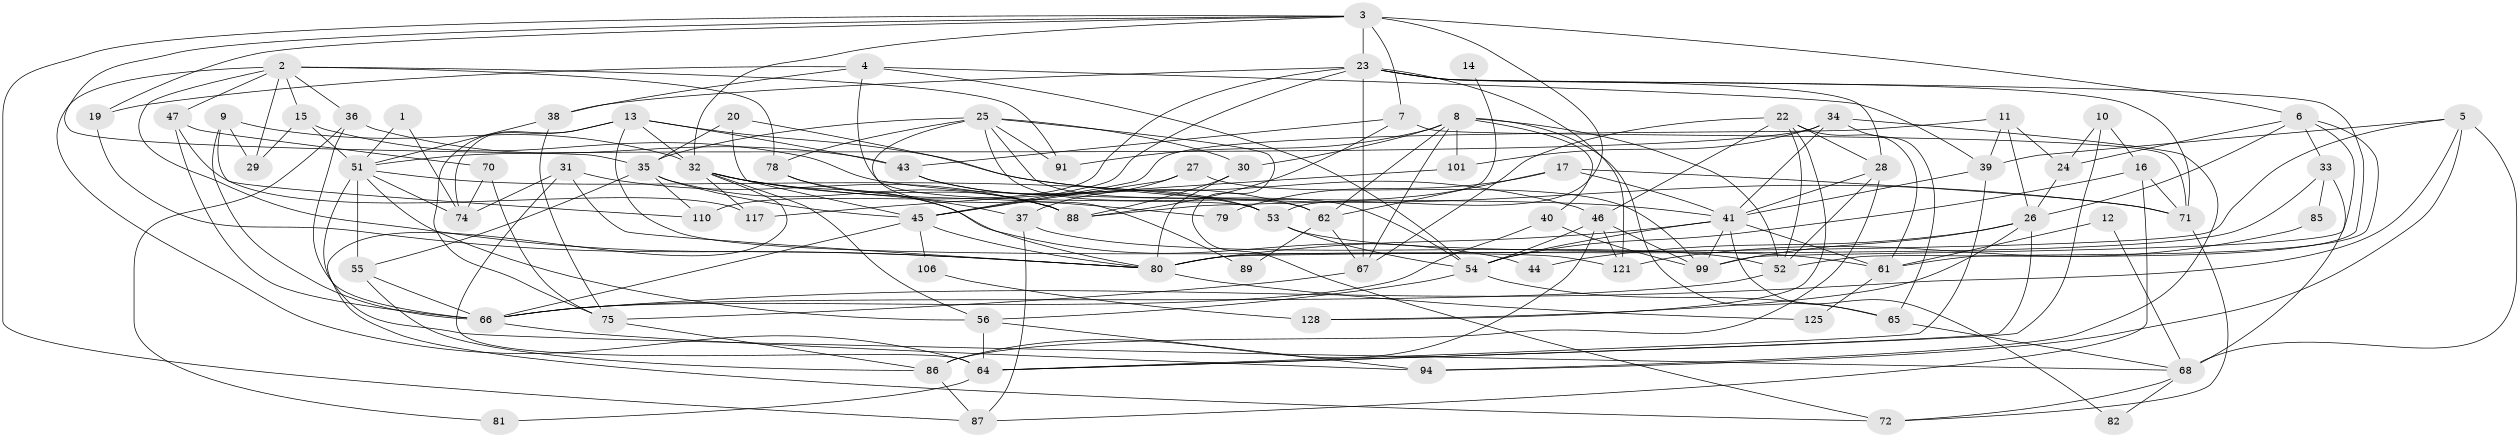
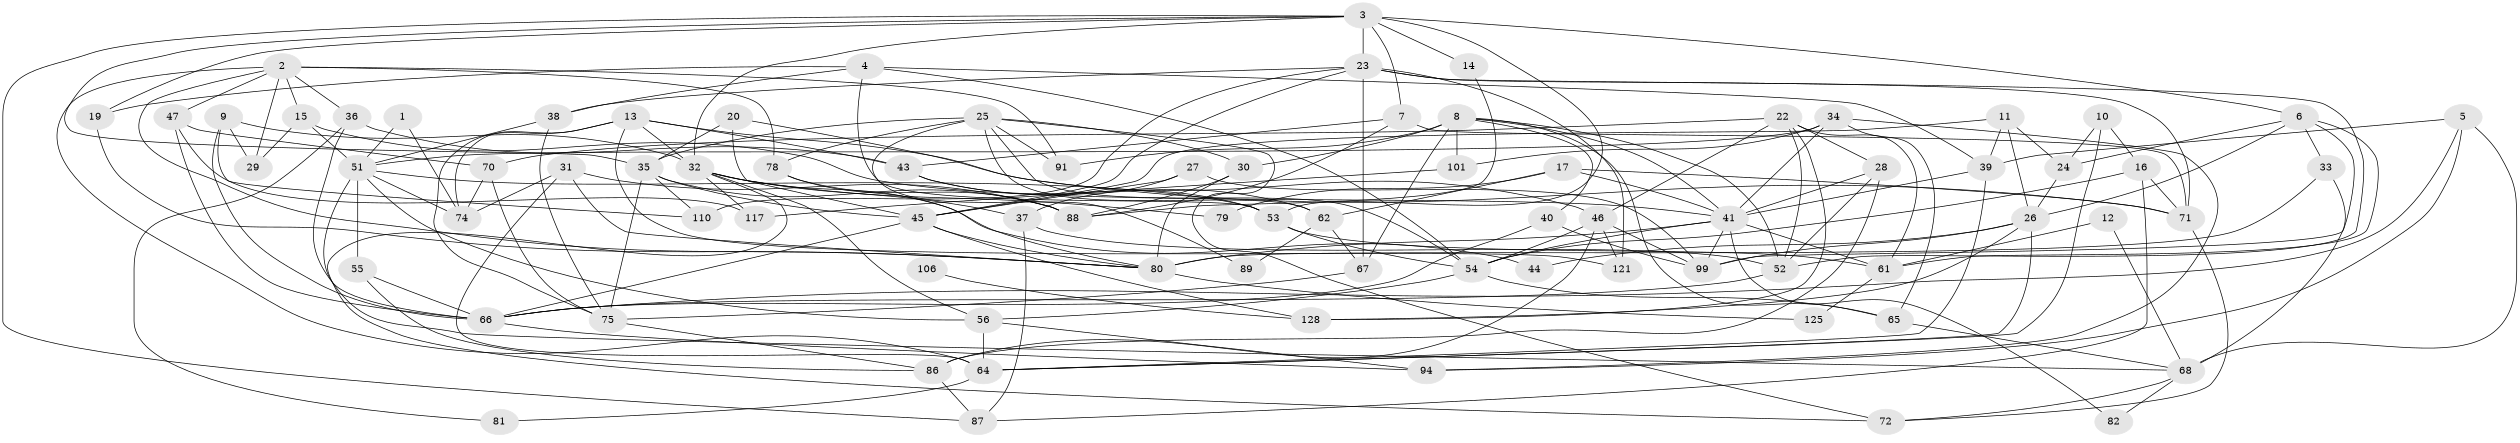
edge "3" -- "14": added
edge "23" -- "28": removed
edge "22" -- "67": now "22" -- "70"
edge "8" -- "62": now "8" -- "41"
node "85": removed
edge "35" -- "55": now "35" -- "75"
edge "45" -- "106": now "45" -- "128"
edge "5" -- "80": removed
